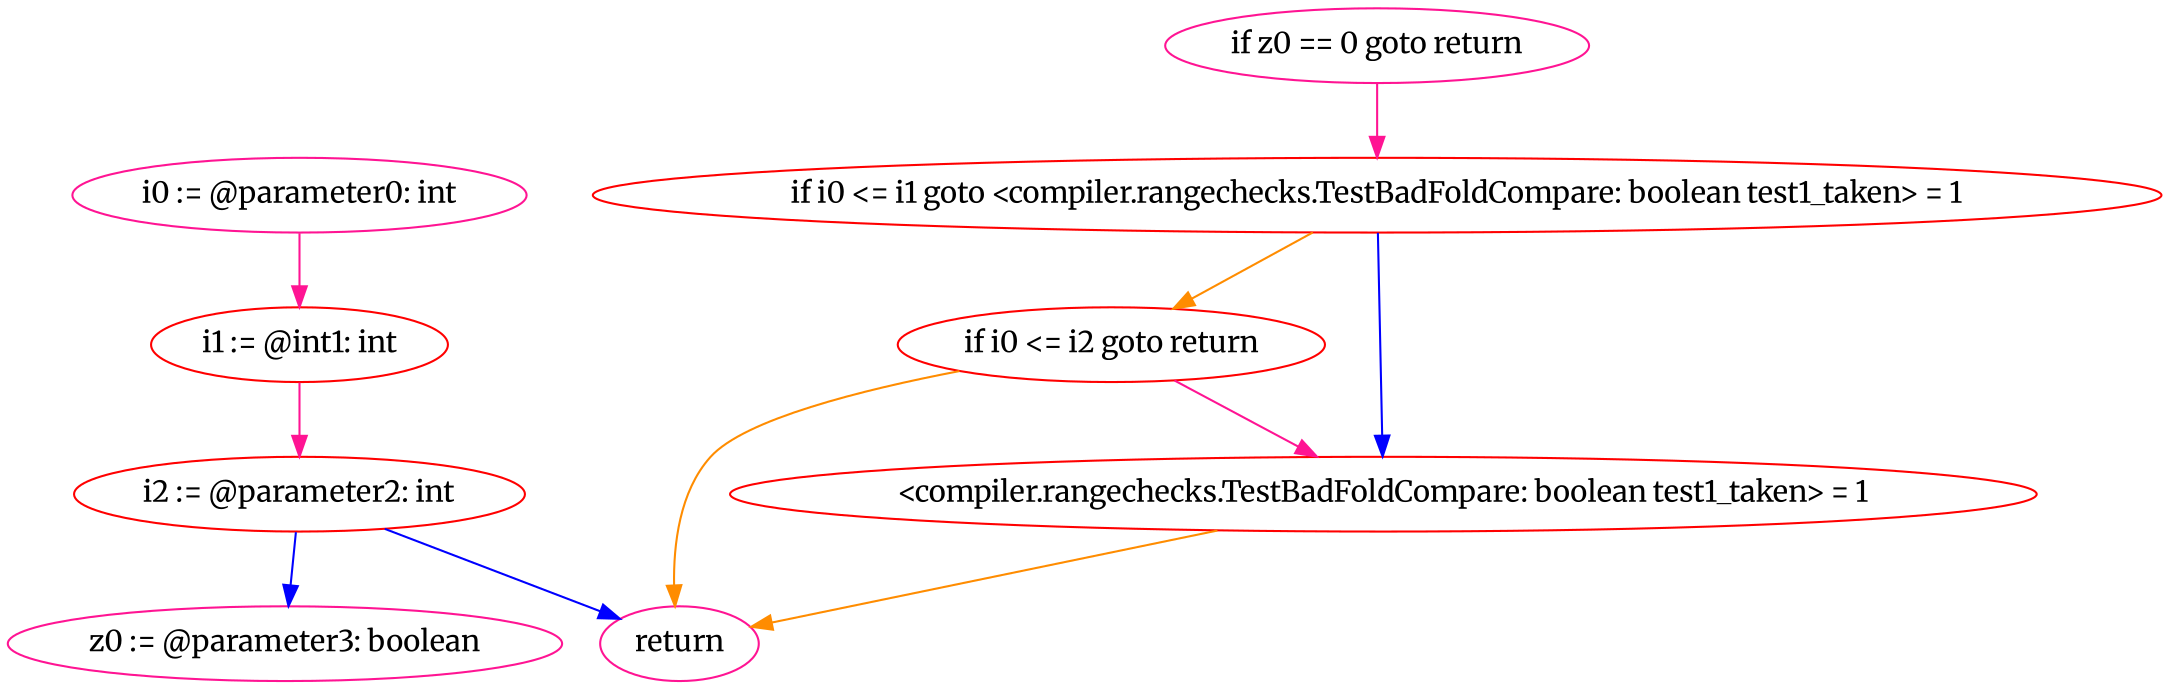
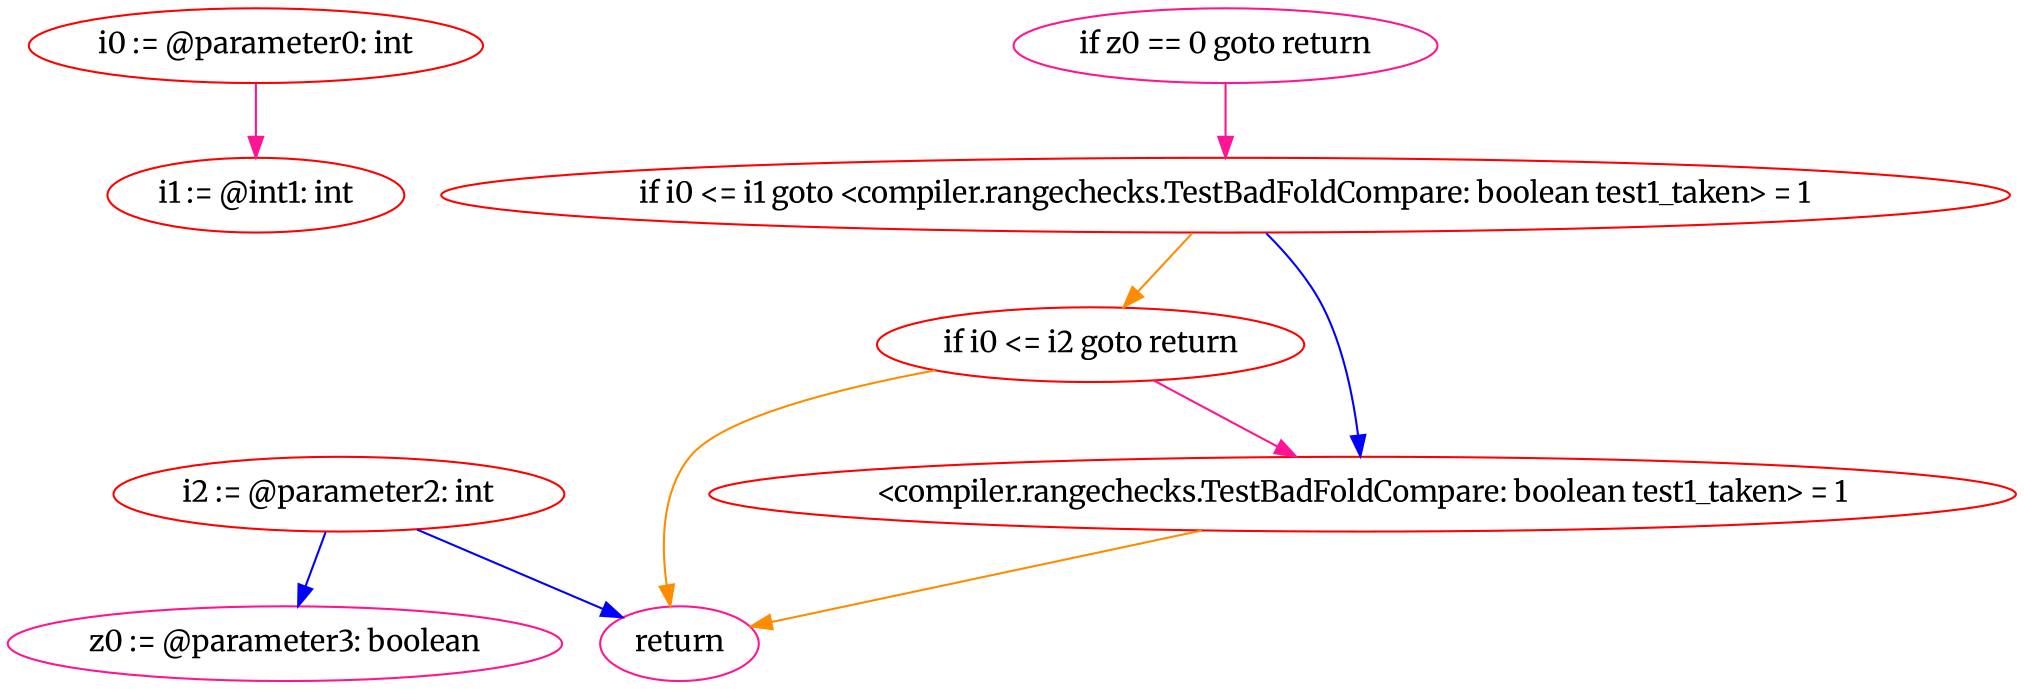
node "i0 := @parameter0: int": color deeppink -> red
edge "i1 := @int1: int" -> "i2 := @parameter2: int": removed
